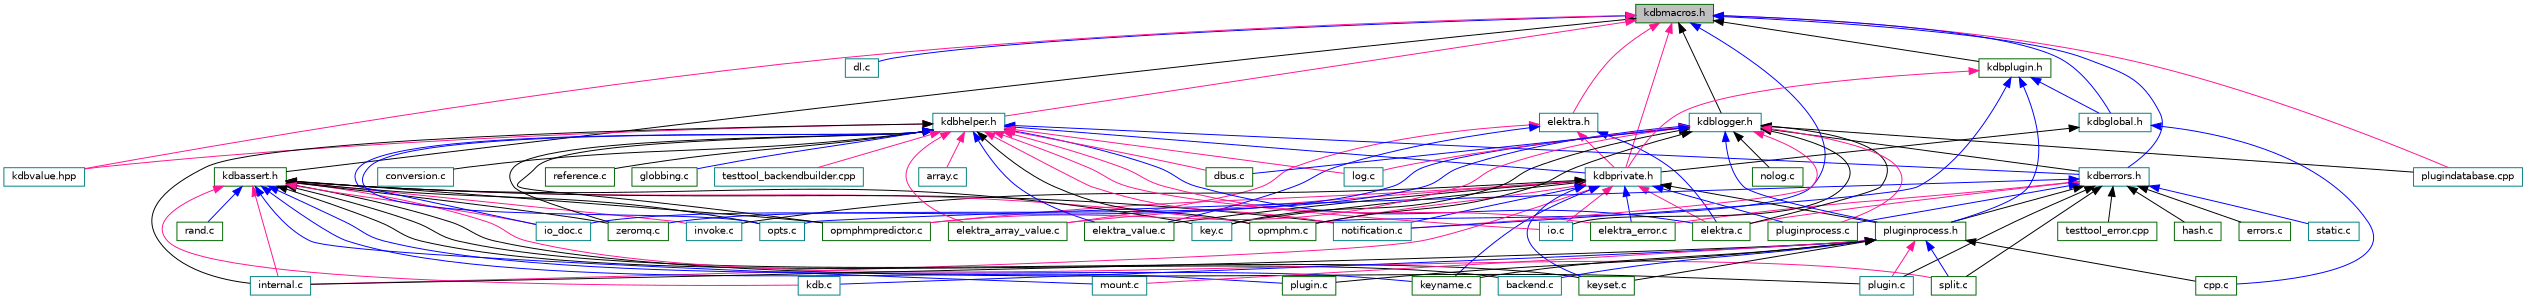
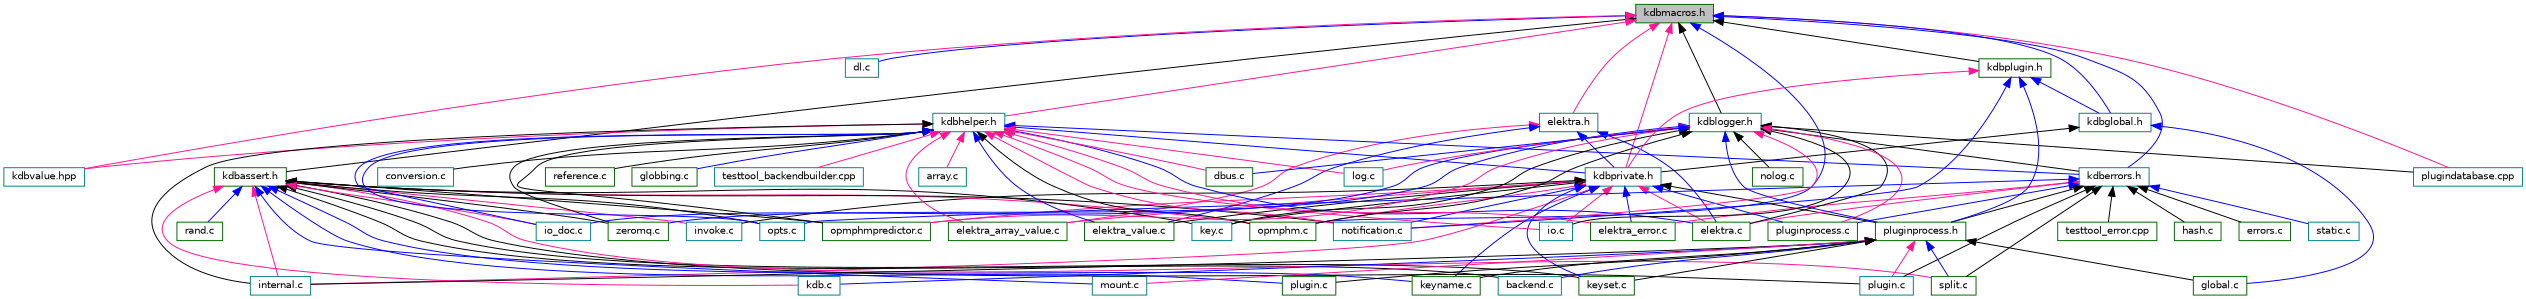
edge "kdbprivate.h" -> "elektra.h": color deeppink -> blue
node "cpp.c": label "cpp.c" -> "global.c"
